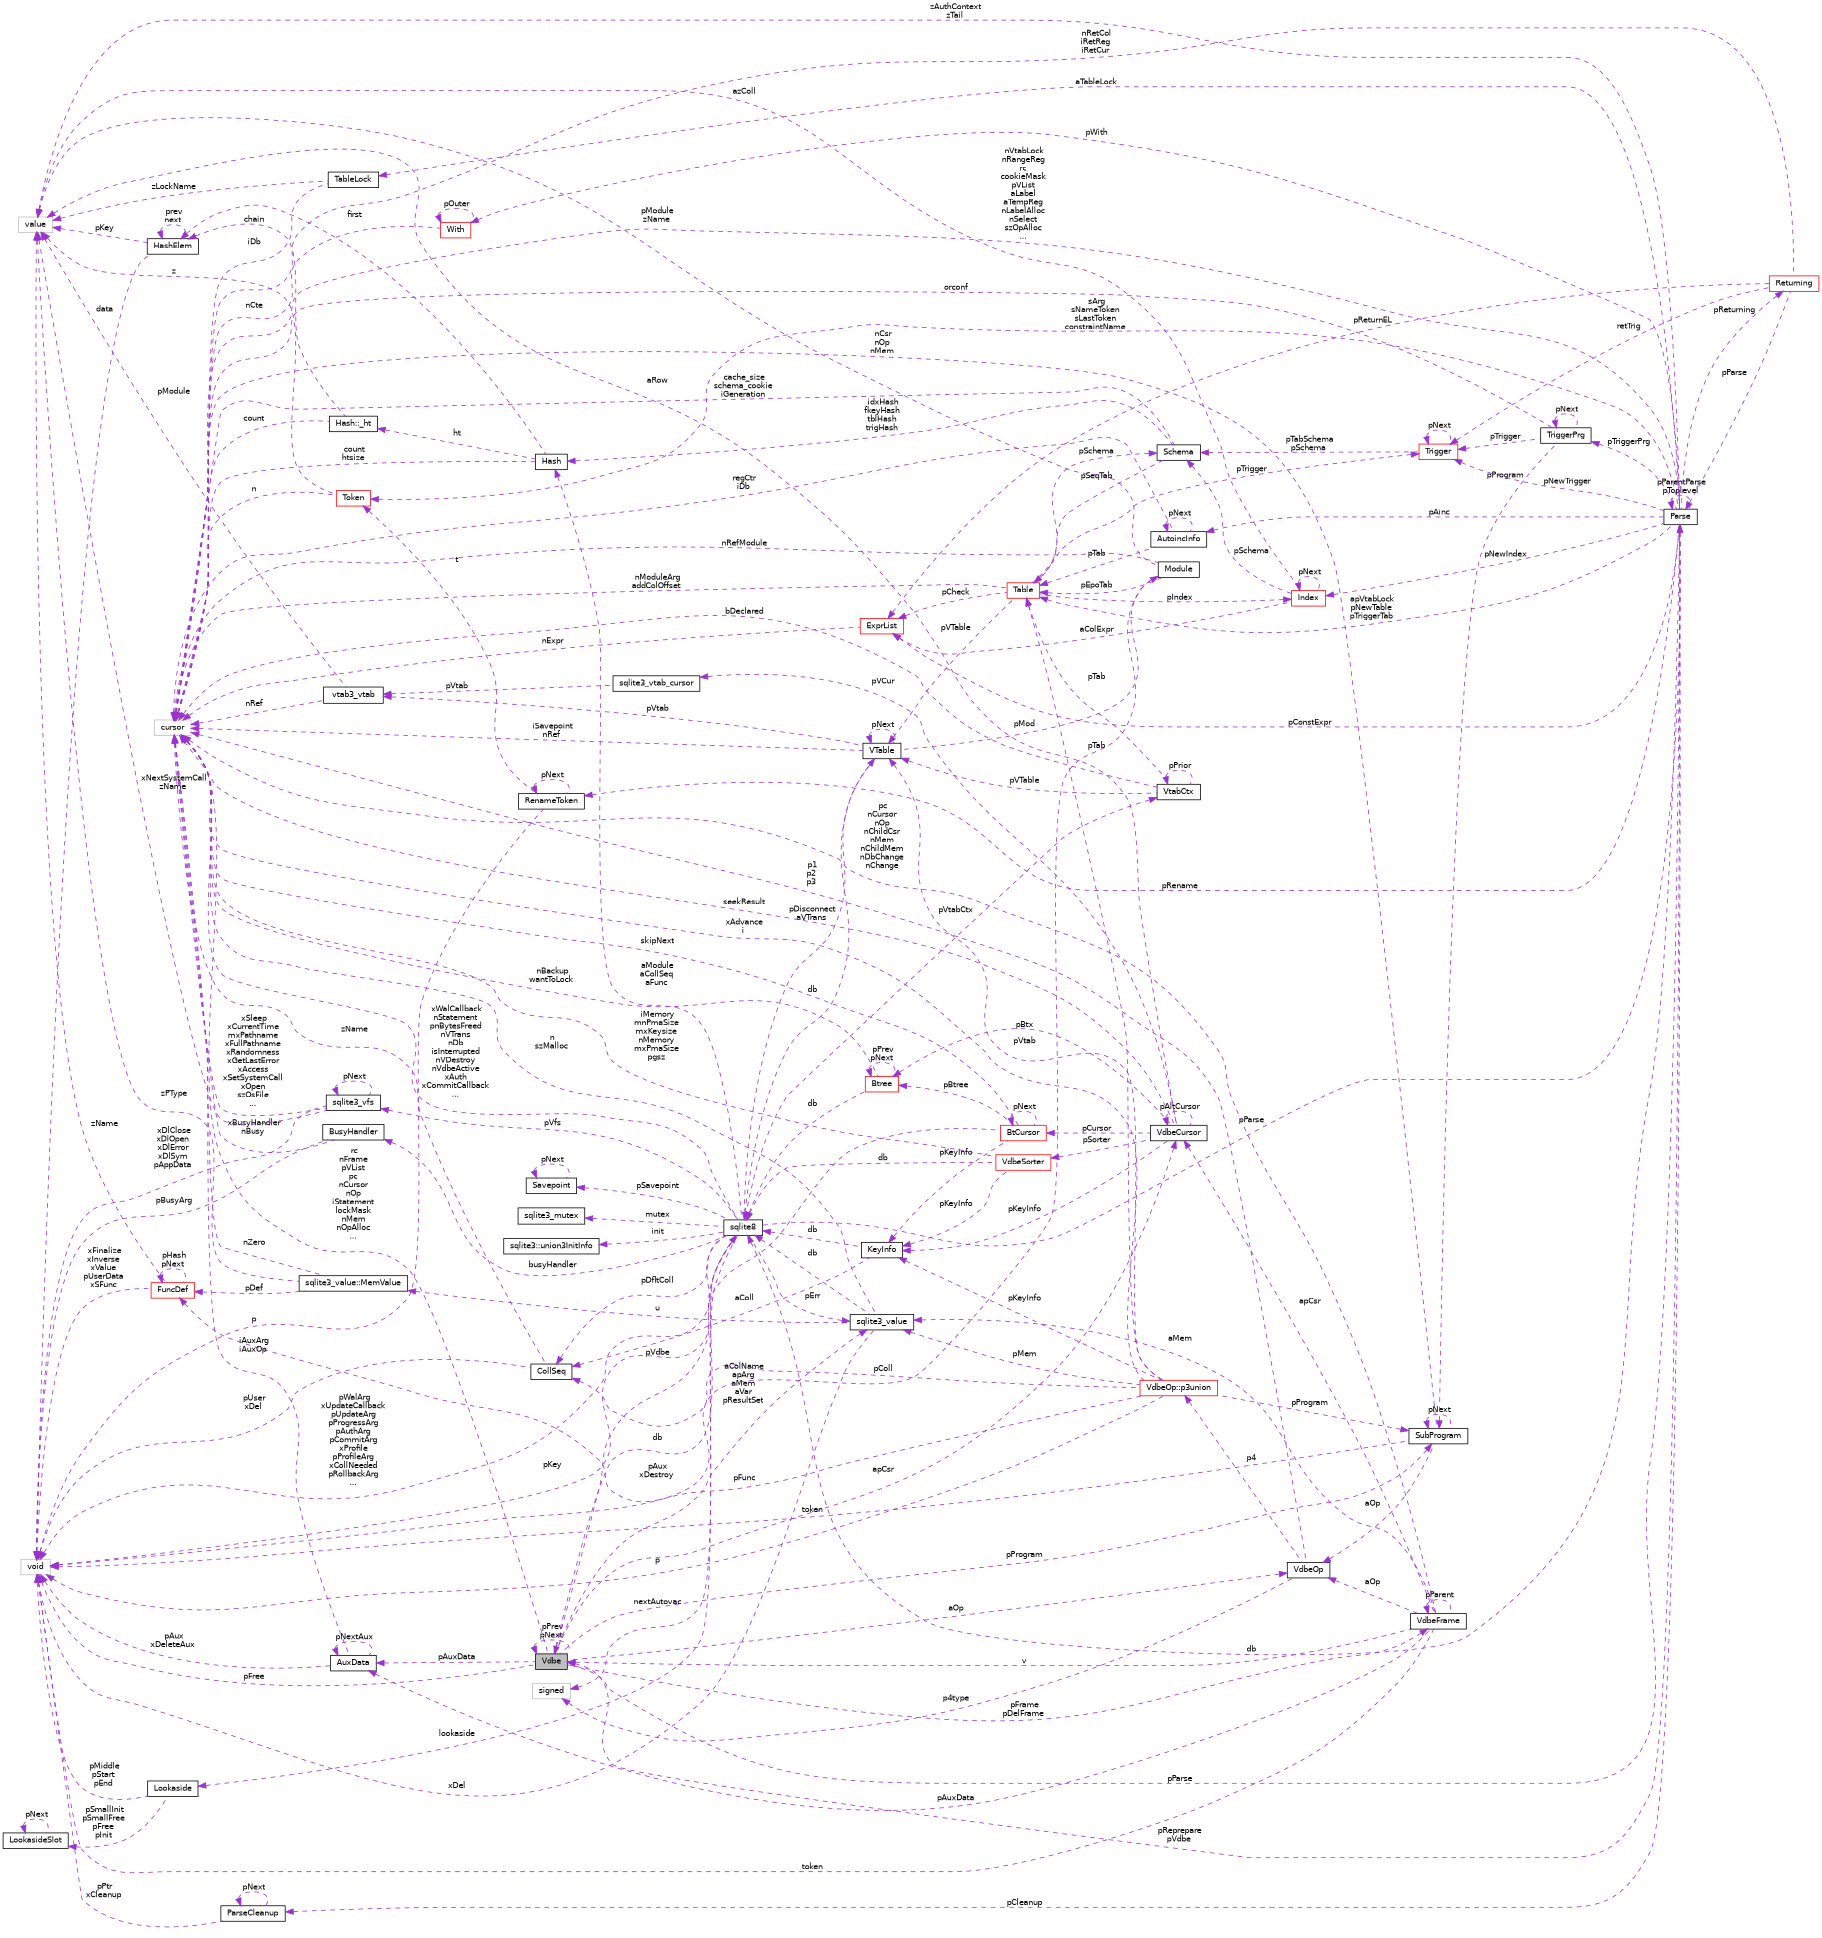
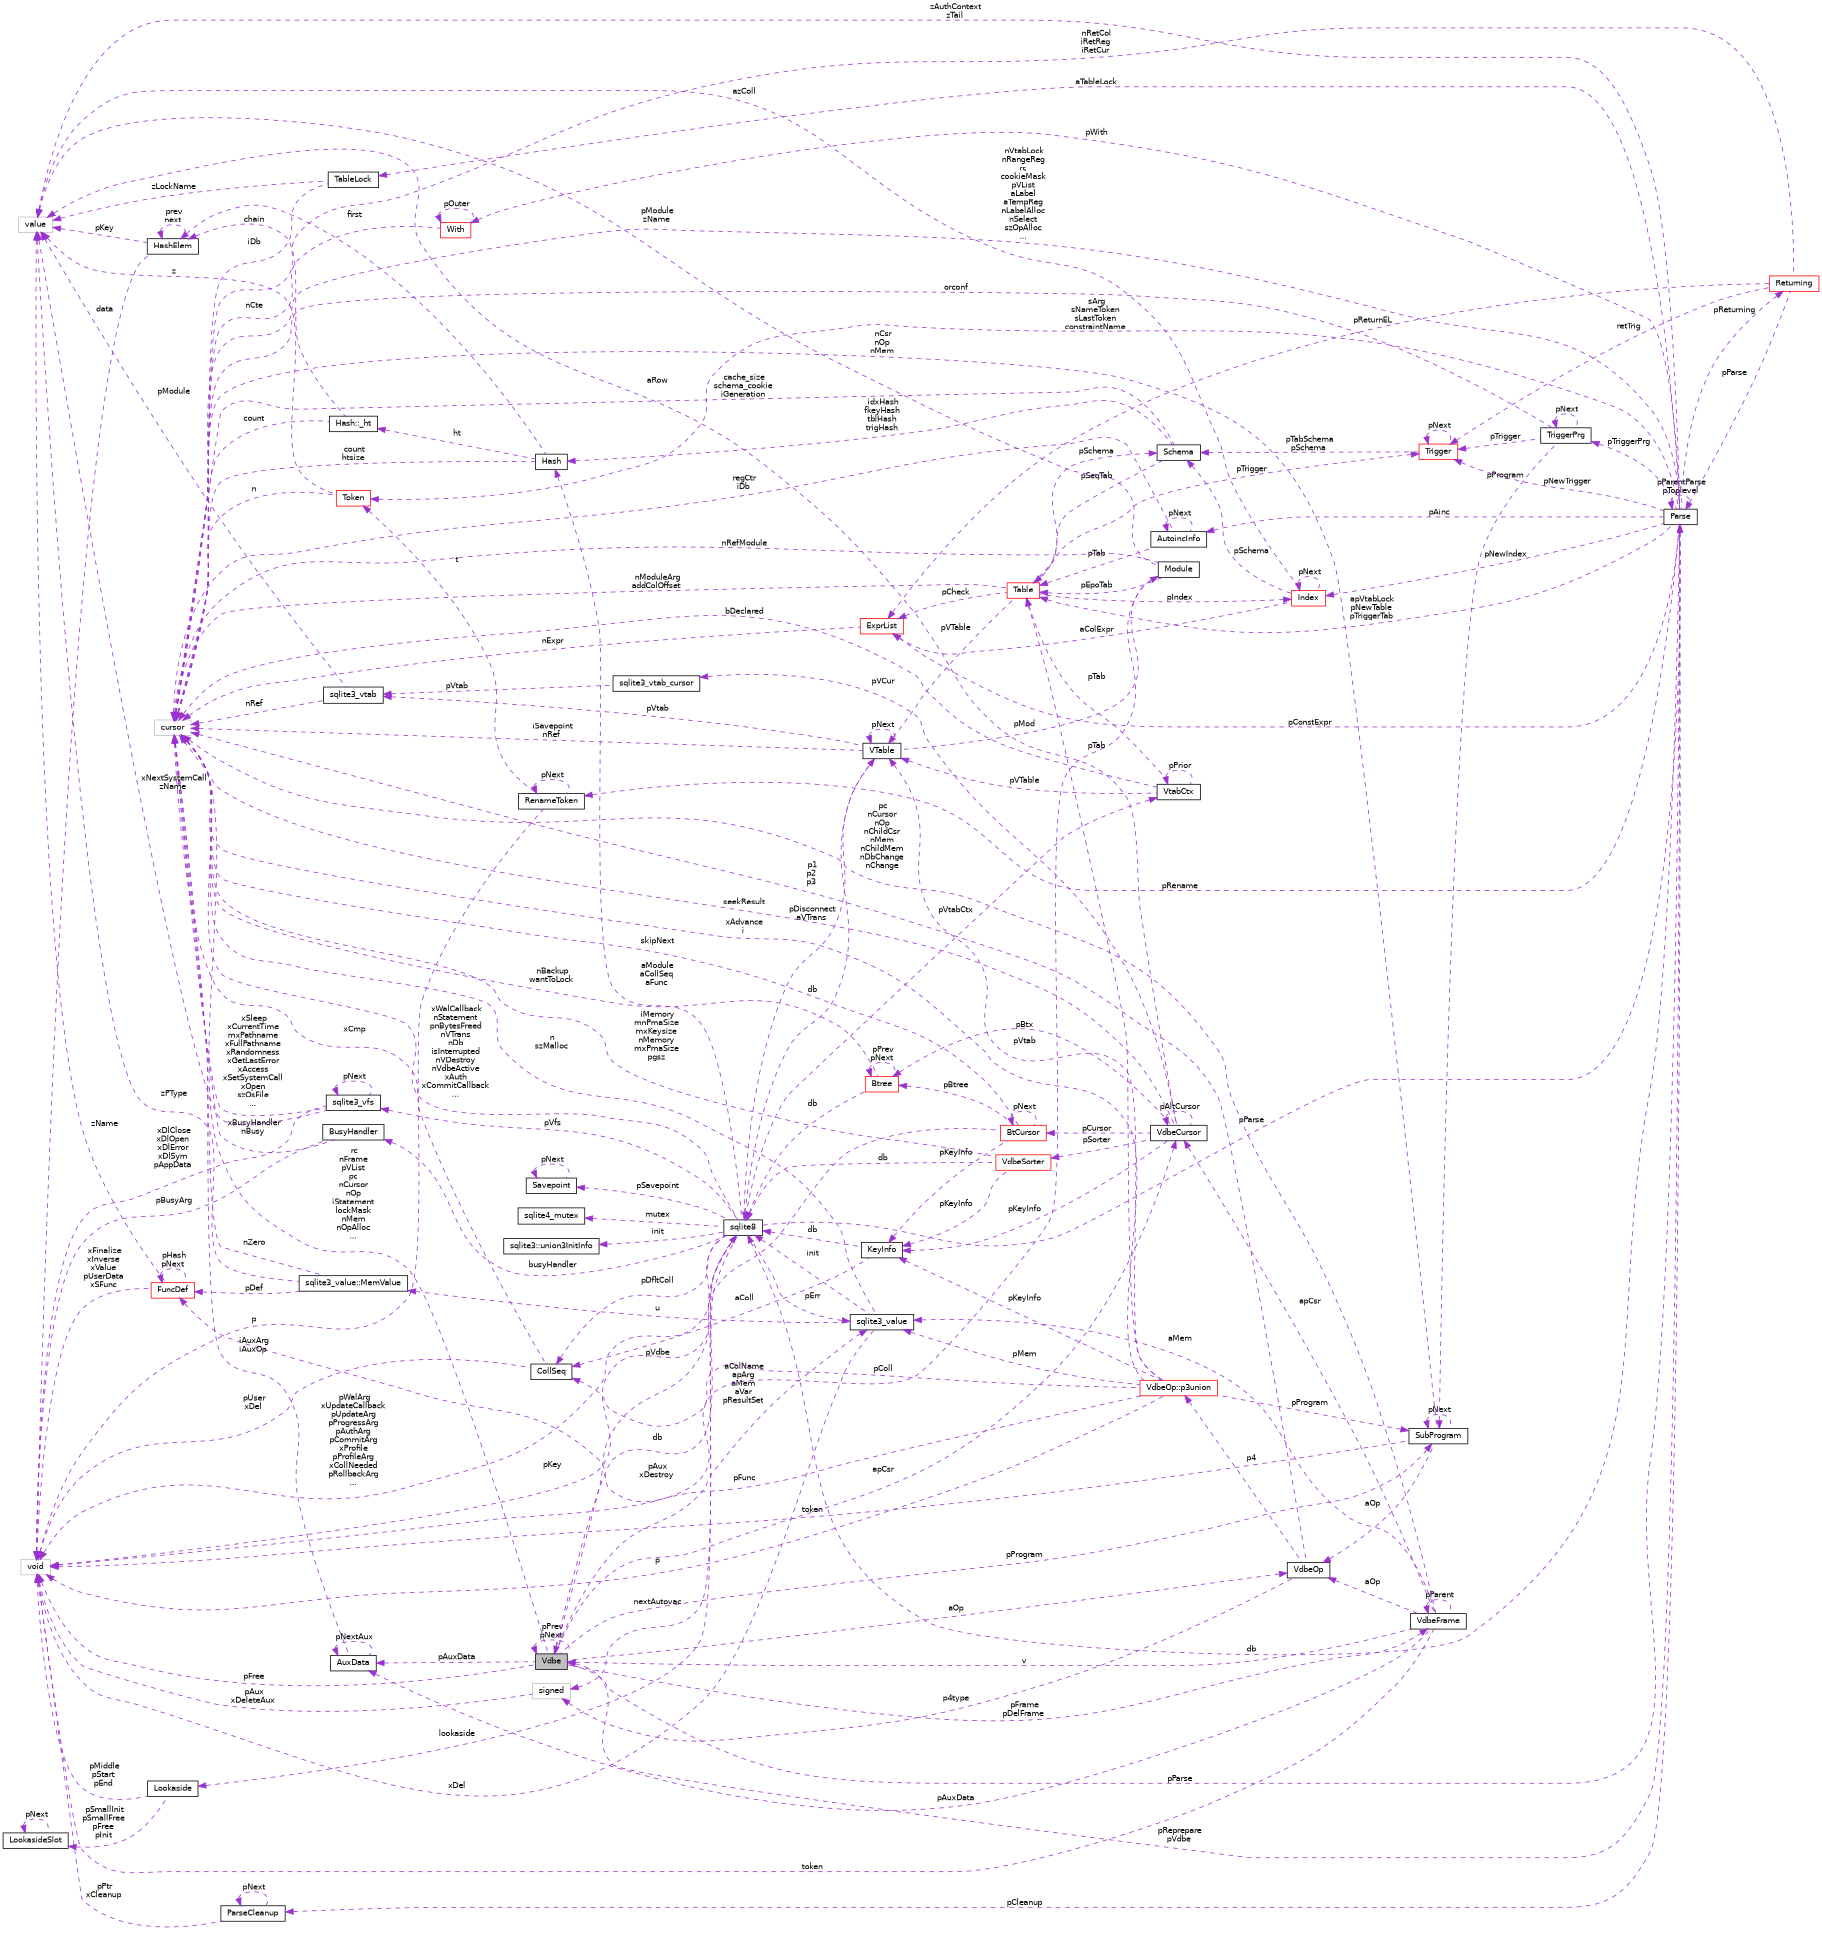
node "vtab3_vtab": label "vtab3_vtab" -> "sqlite3_vtab"
edge "CollSeq" -> "cursor": label " zName" -> " xCmp"
node "sqlite3_mutex": label "sqlite3_mutex" -> "sqlite4_mutex"
edge "sqlite3_value" -> "sqlite8": label " db" -> " init"
edge "AuxData" -> "void": now "signed" -> "void"
